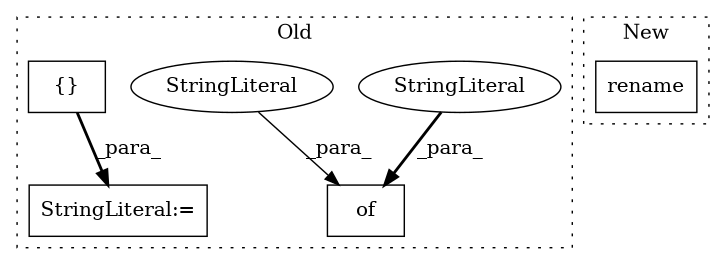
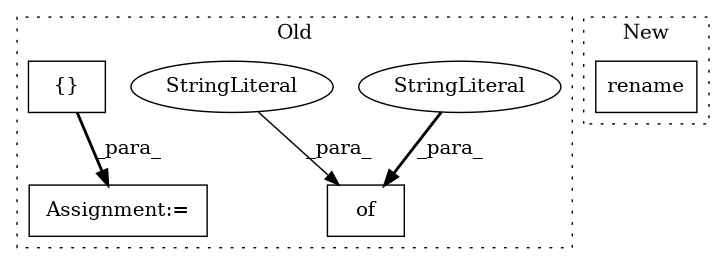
node "StringLiteral:=": label "StringLiteral:=" -> "Assignment:="
